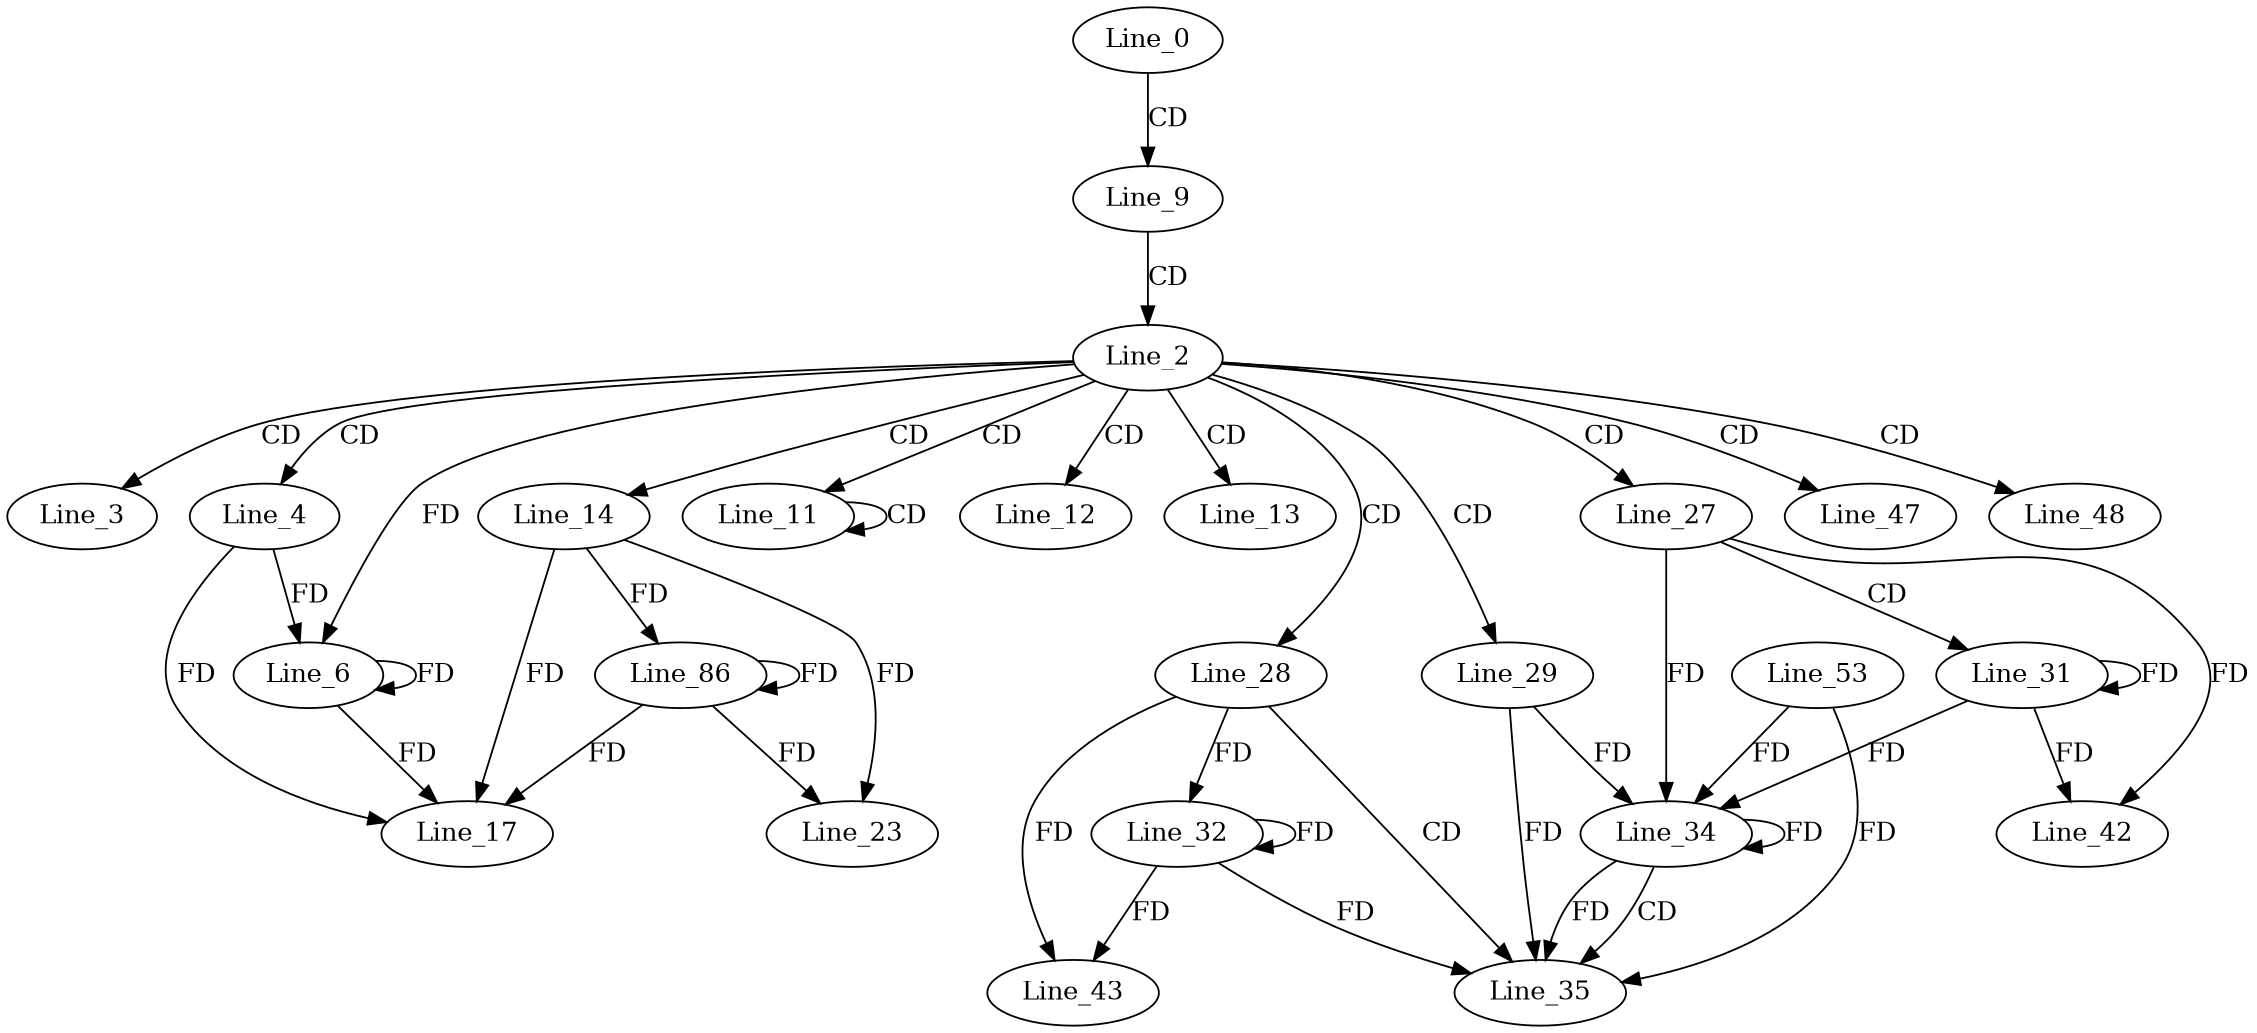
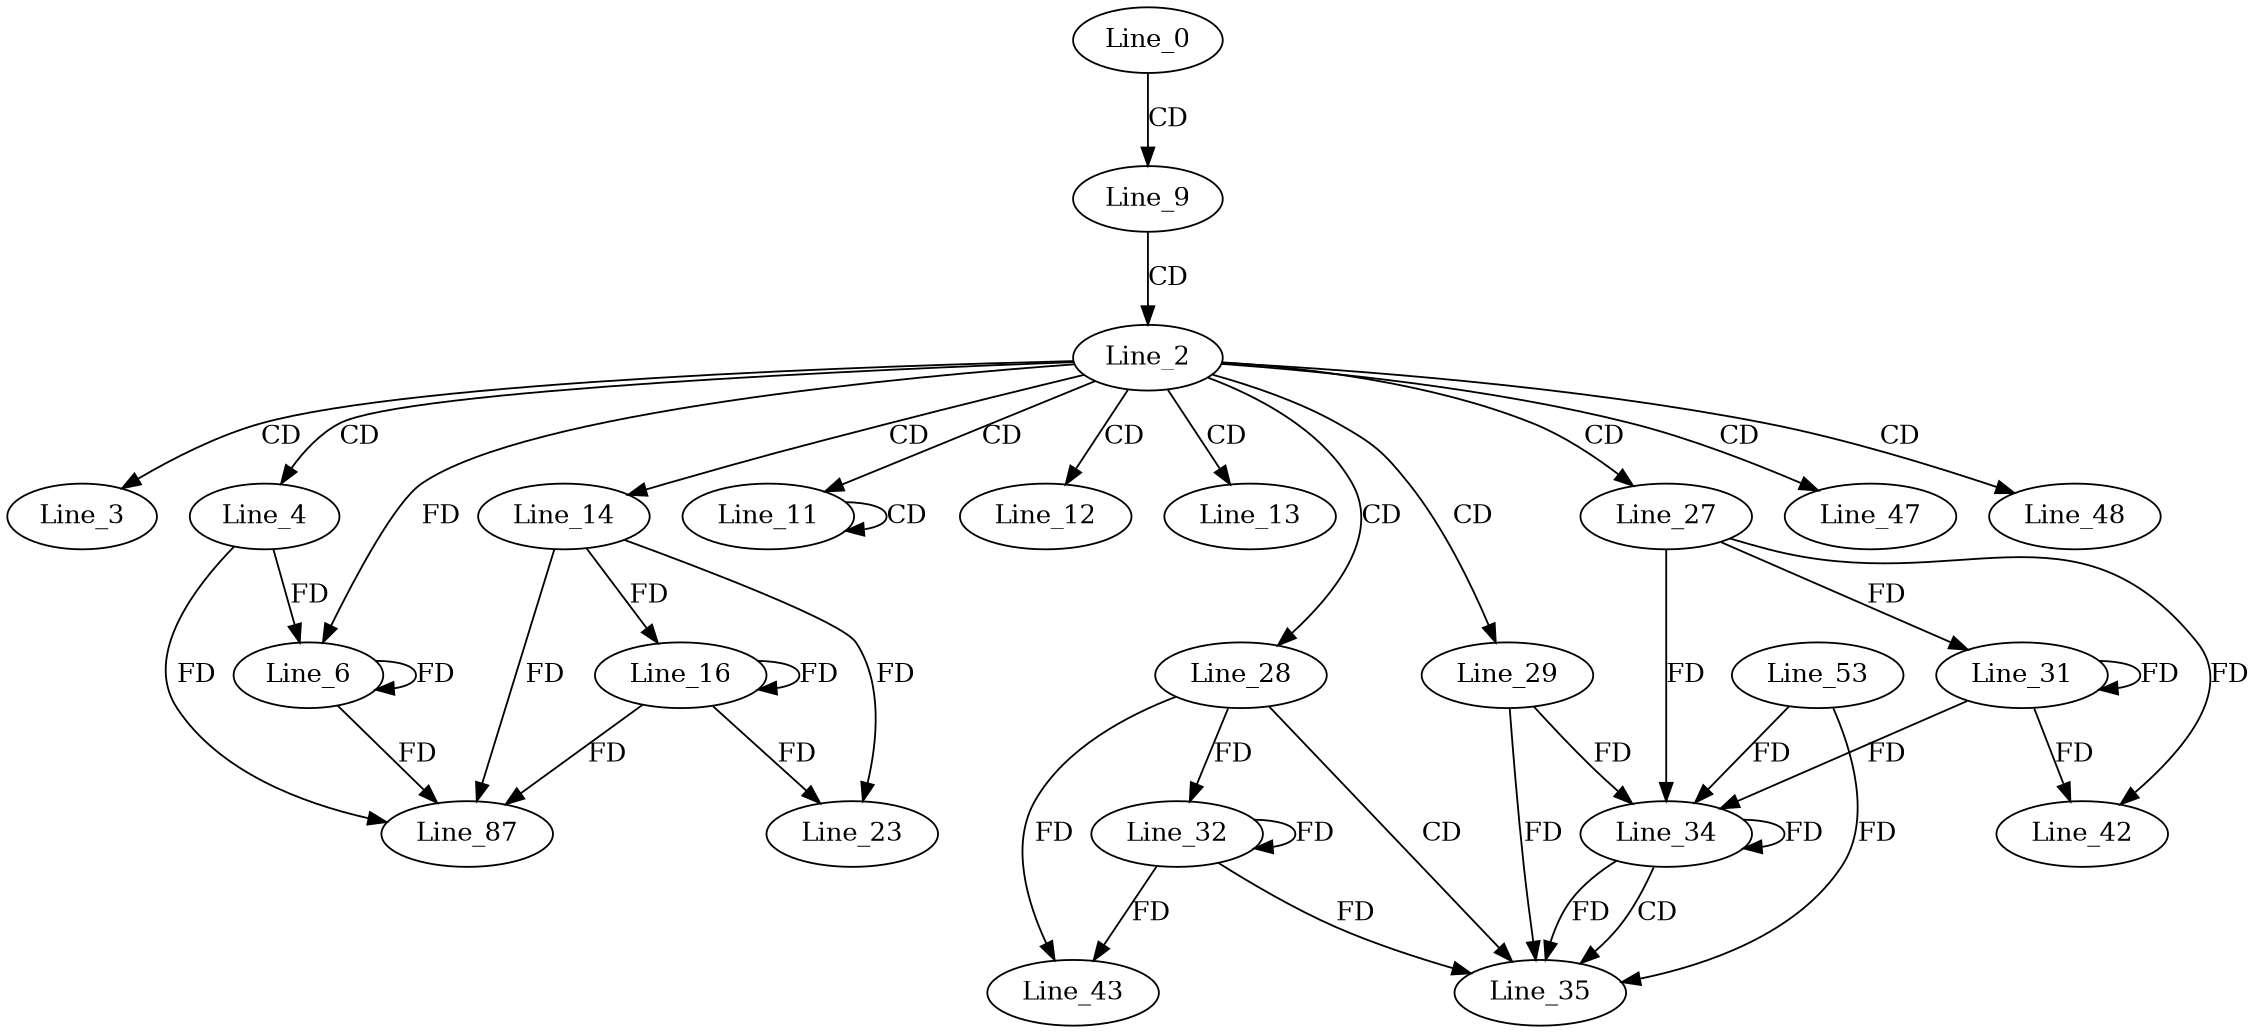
edge "Line_27" -> "Line_31": label "CD" -> "FD"
node "Line_86": label "Line_86" -> "Line_16"
node "Line_17": label "Line_17" -> "Line_87"
